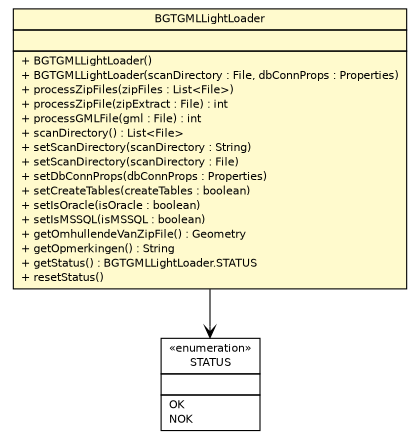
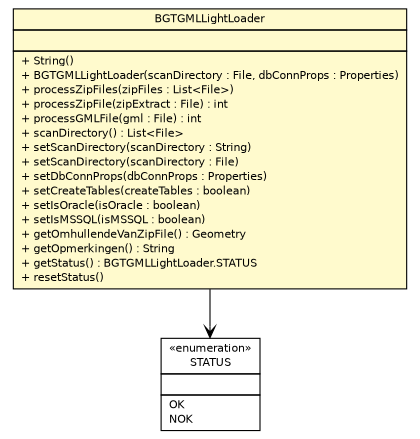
node "BGTGMLLightLoader": text "+ BGTGMLLightLoader()" -> "+ String()"
